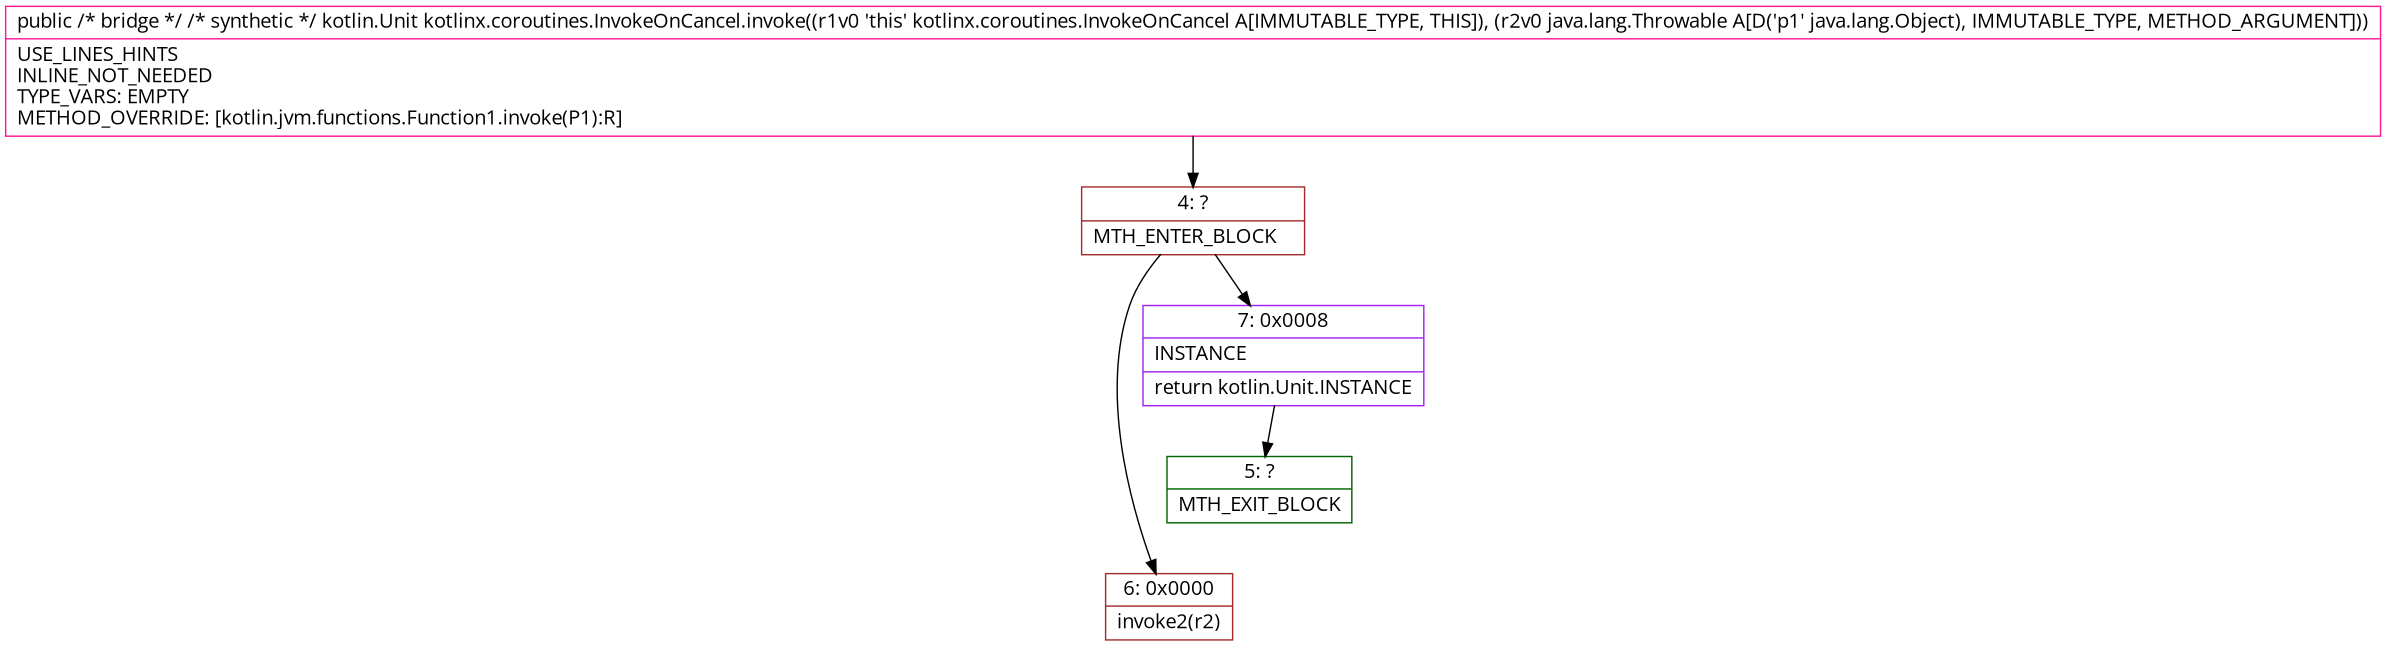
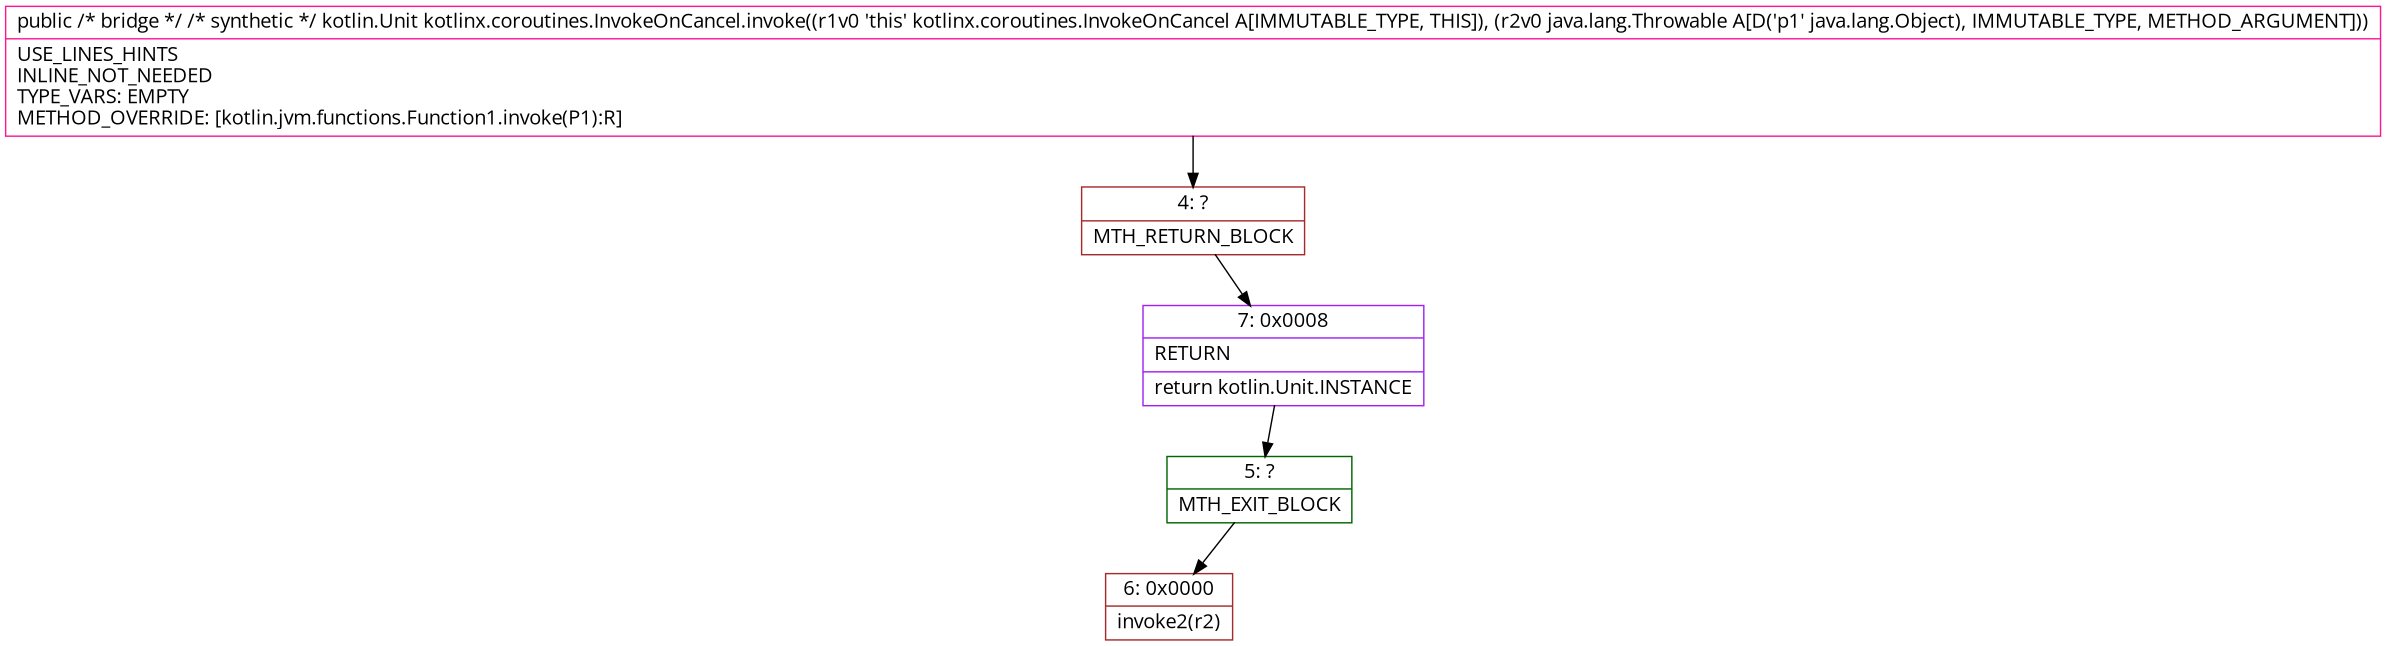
node "4: ?": text "MTH_ENTER_BLOCK" -> "MTH_RETURN_BLOCK"
node "7: 0x0008": text "INSTANCE" -> "RETURN"
edge "4: ?" -> "6: 0x0000": now "5: ?" -> "6: 0x0000"
